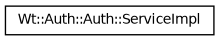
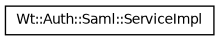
node "Wt::Auth::Auth::ServiceImpl": label "Wt::Auth::Auth::ServiceImpl" -> "Wt::Auth::Saml::ServiceImpl"
